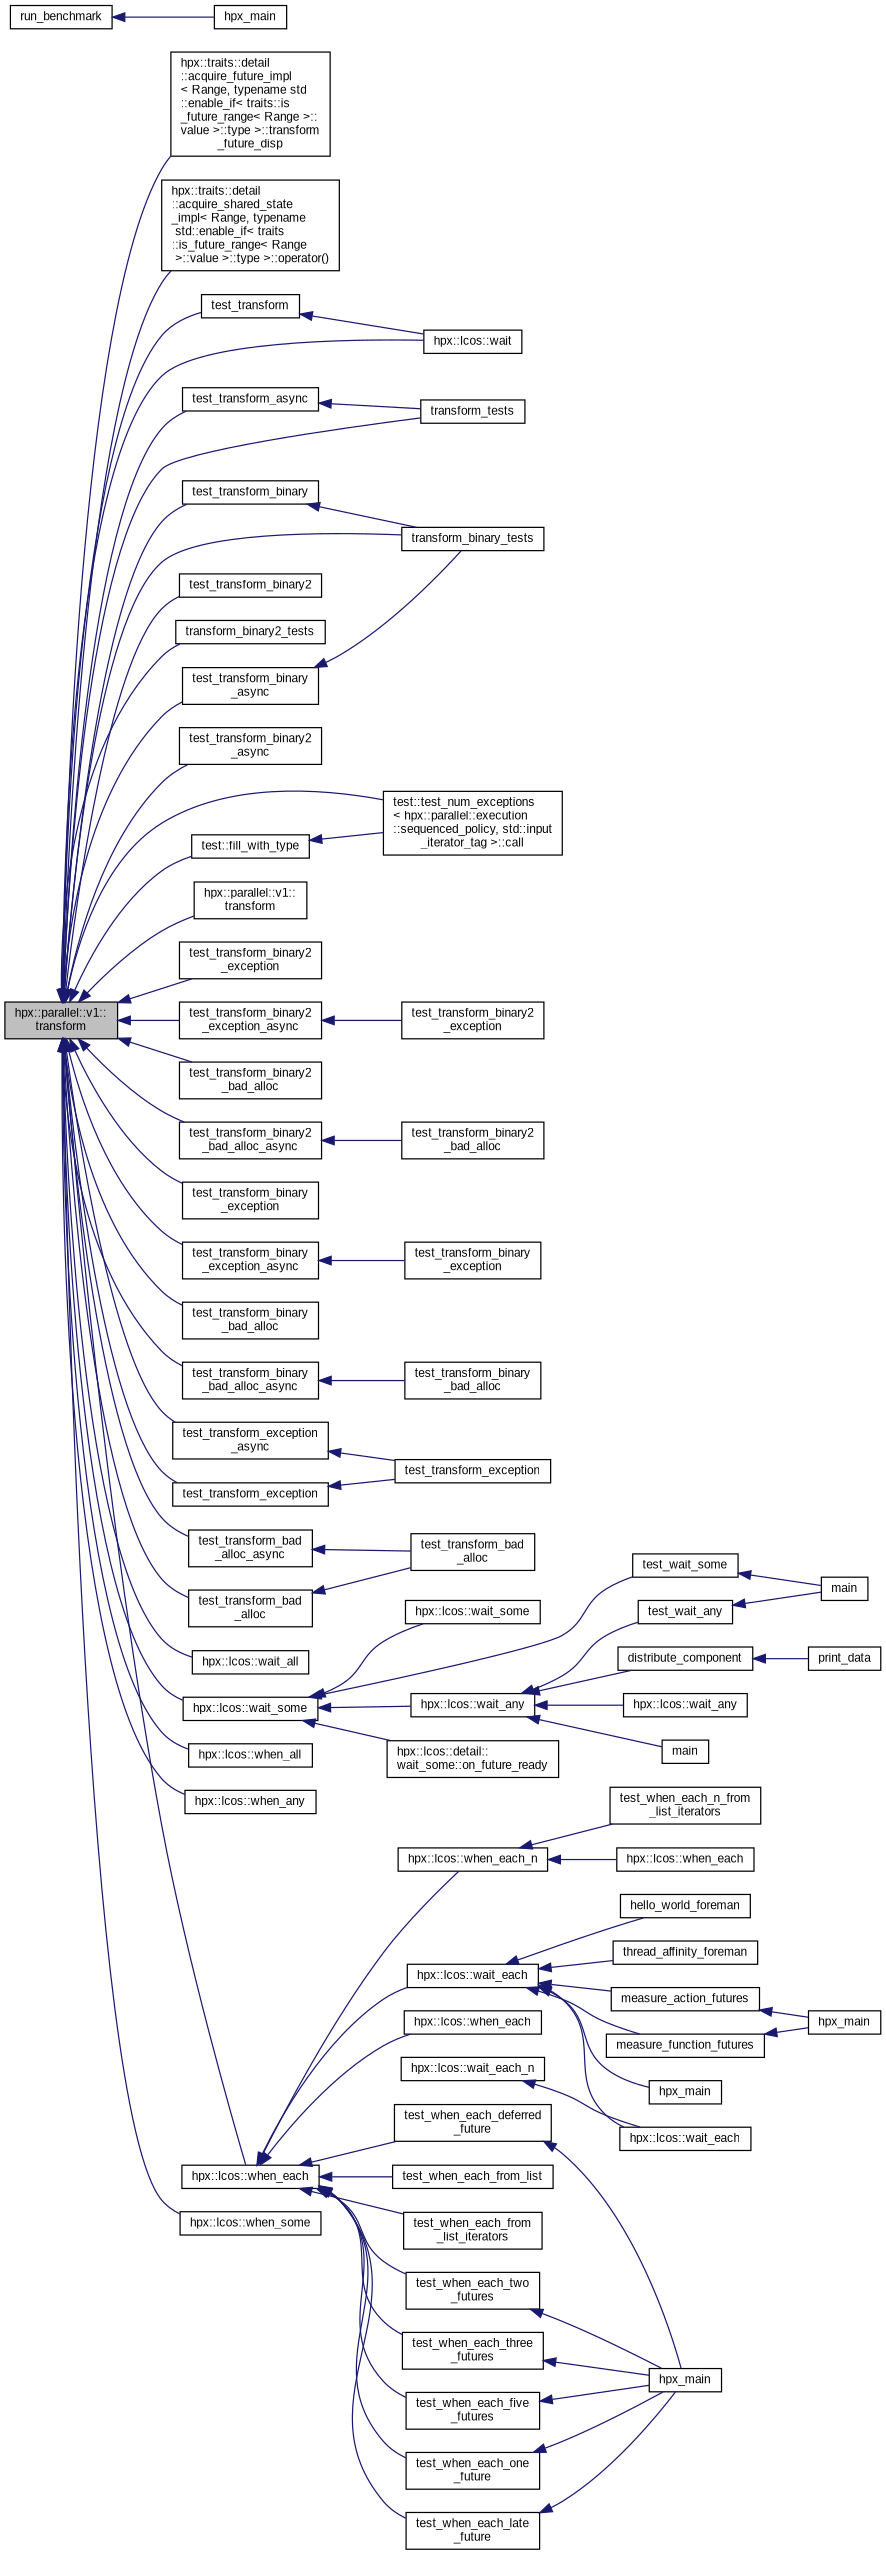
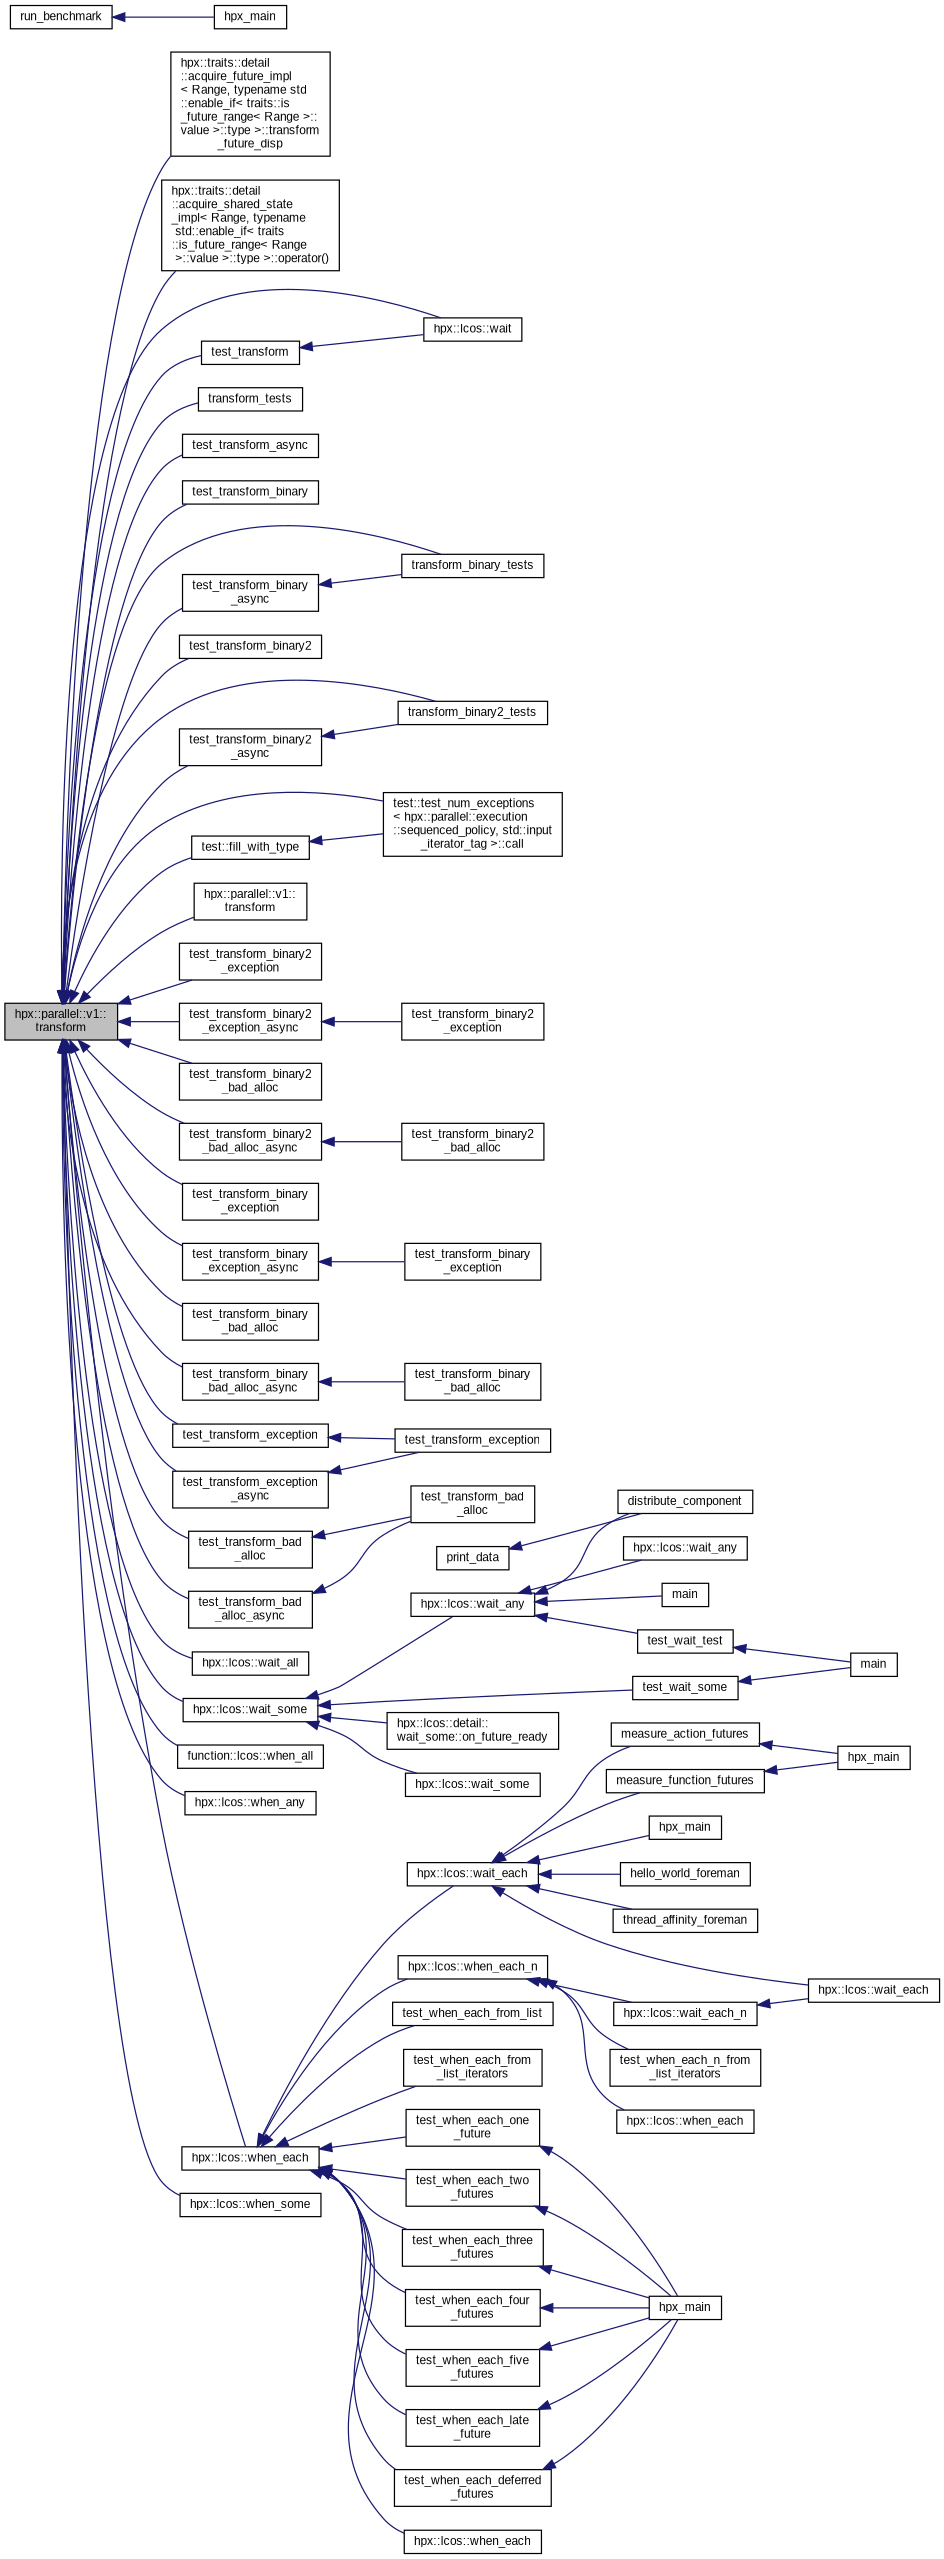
edge "transform_tests" -> "test_transform_async": removed
edge "transform_binary_tests" -> "test_transform_binary": removed
edge "transform_binary2_tests" -> "test_transform_binary2 _async": added
node "test_wait_any": label "test_wait_any" -> "test_wait_test"
edge "print_data" -> "distribute_component": reversed
node "hpx::lcos::when_all": label "hpx::lcos::when_all" -> "function::lcos::when_all"
edge "hpx::lcos::wait_each_n" -> "hpx::lcos::when_each_n": added
node "test_when_each_deferred _future": label "test_when_each_deferred _future" -> "test_when_each_deferred _futures"
node "test_when_each_four _futures": added
